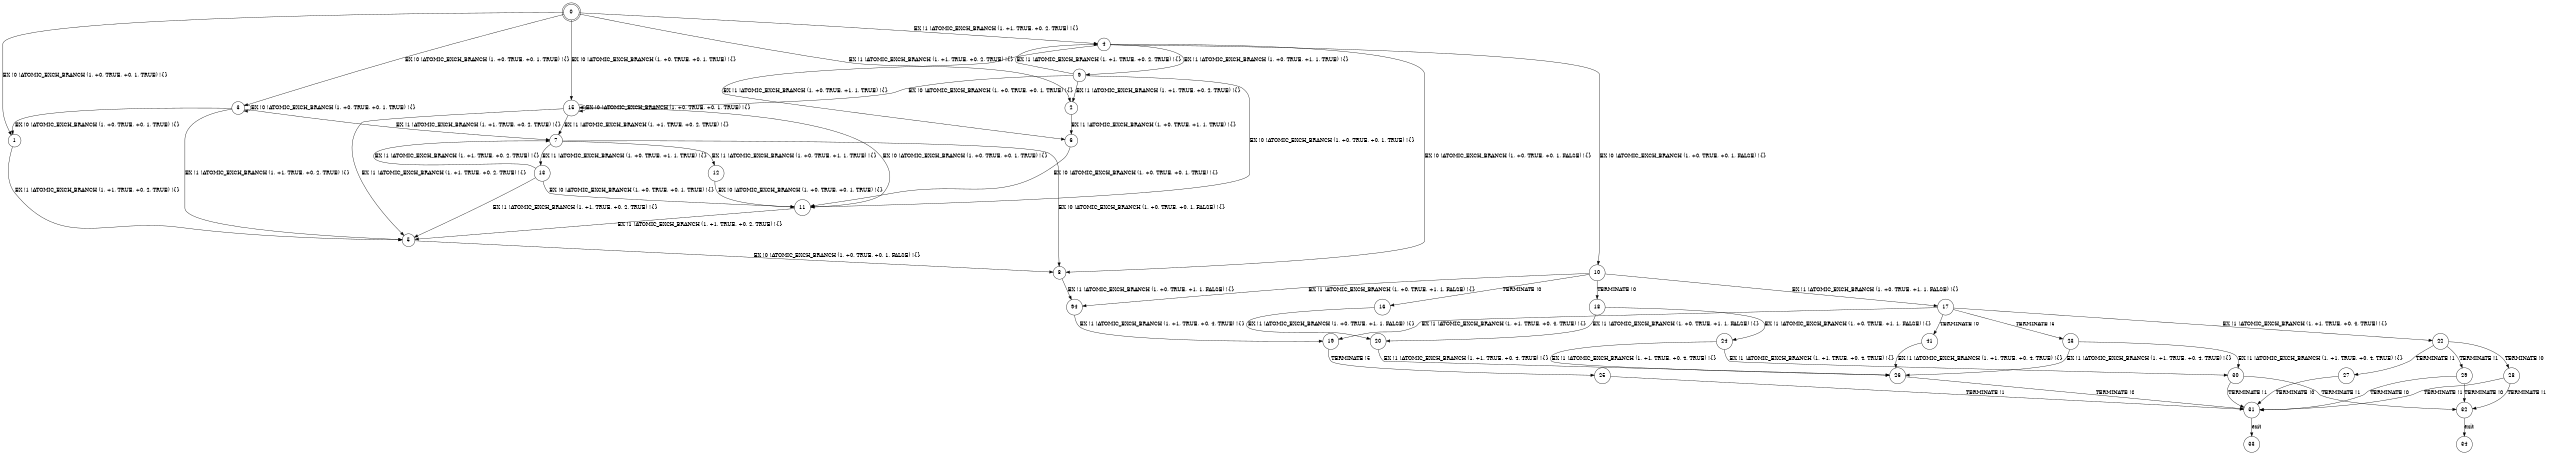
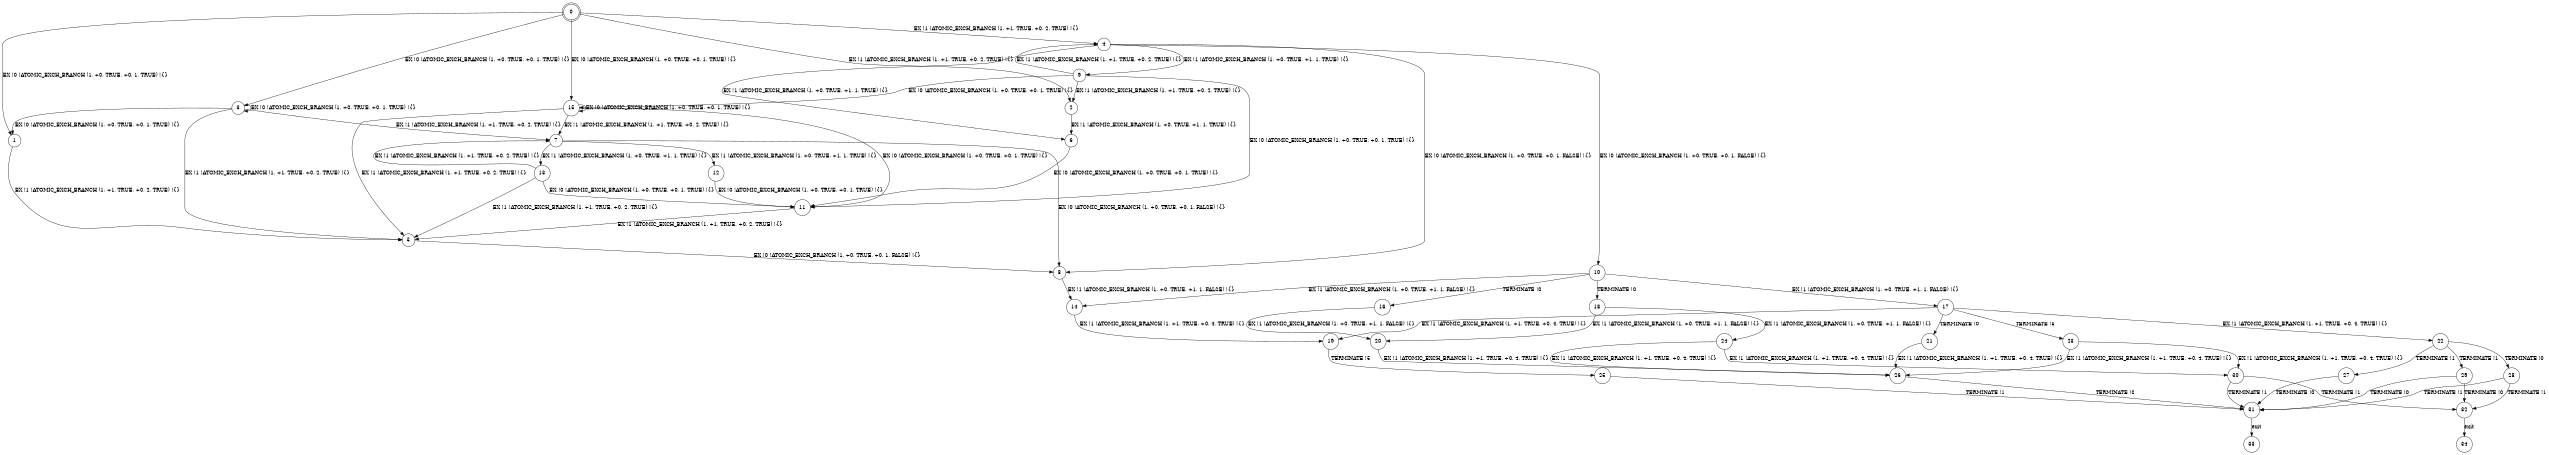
node "94": label "94" -> "14"
node "41": label "41" -> "21"
